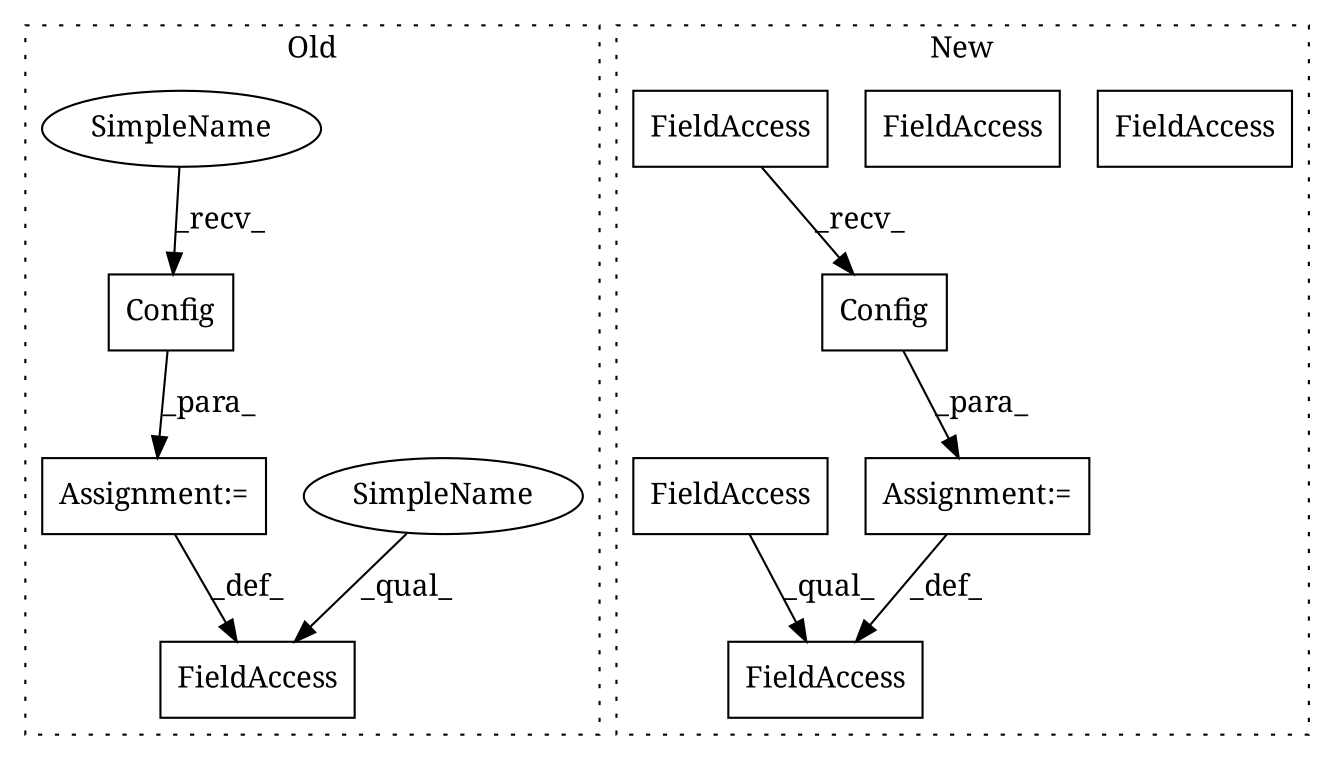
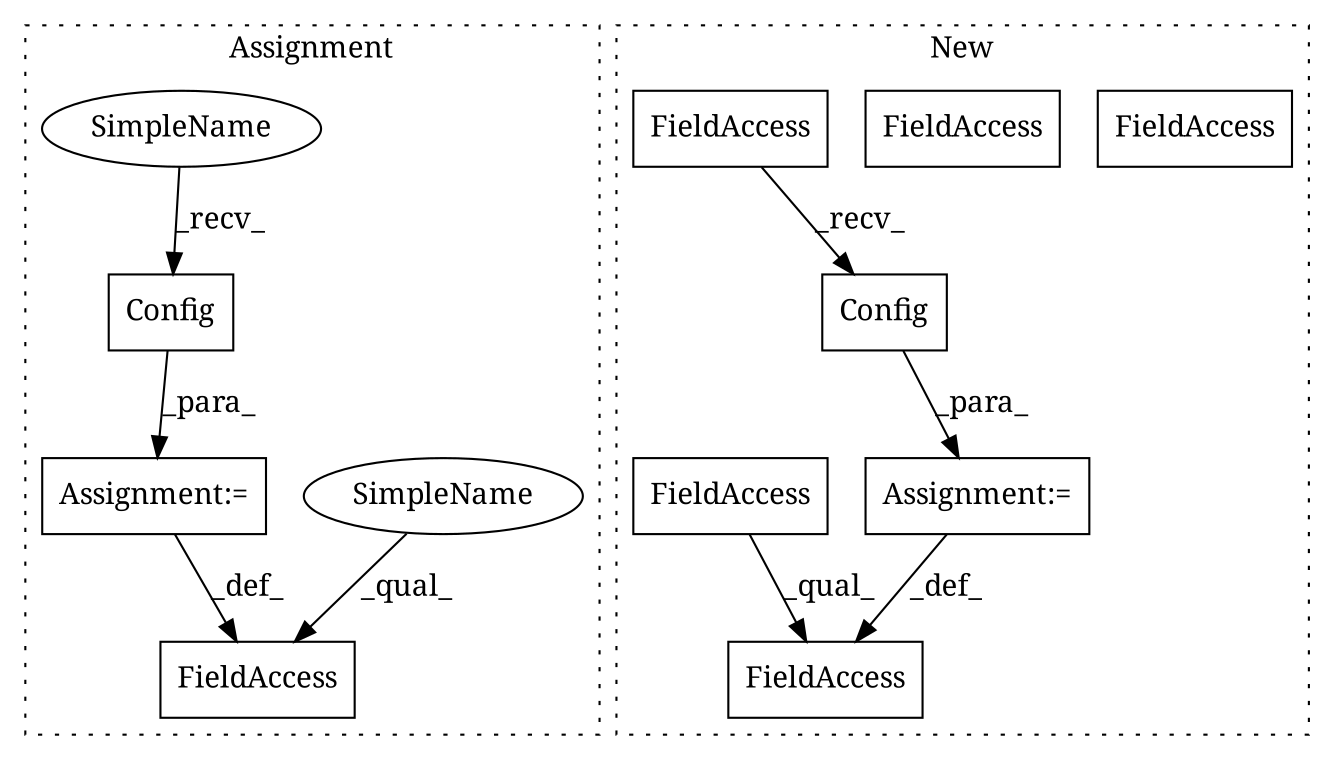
cluster "Old": label "Old" -> "Assignment"
